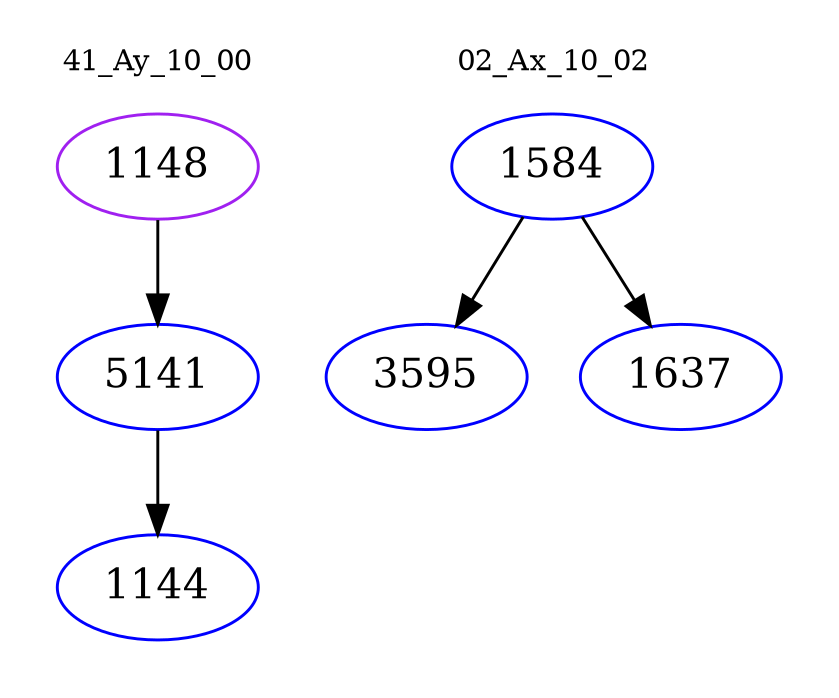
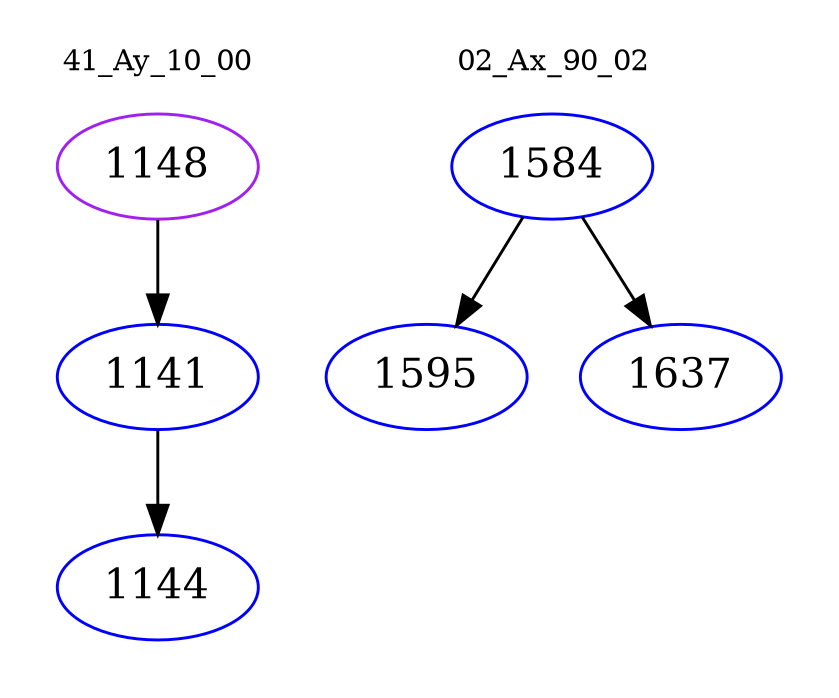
cluster "02_Ax_10_02": label "02_Ax_10_02" -> "02_Ax_90_02"
node "5141": label "5141" -> "1141"
node "3595": label "3595" -> "1595"
